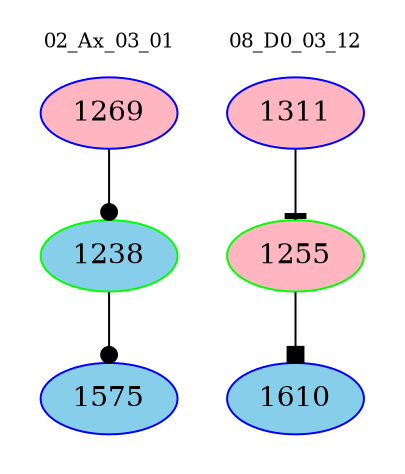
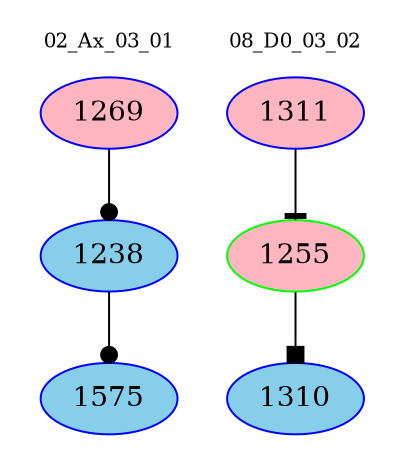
cluster "08_D0_03_12": label "08_D0_03_12" -> "08_D0_03_02"
node "1238": color green -> blue
node "1610": label "1610" -> "1310"
